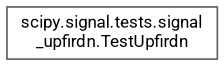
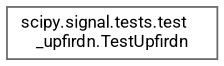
node "scipy.signal.tests.signal _upfirdn.TestUpfirdn": label "scipy.signal.tests.signal _upfirdn.TestUpfirdn" -> "scipy.signal.tests.test _upfirdn.TestUpfirdn"
